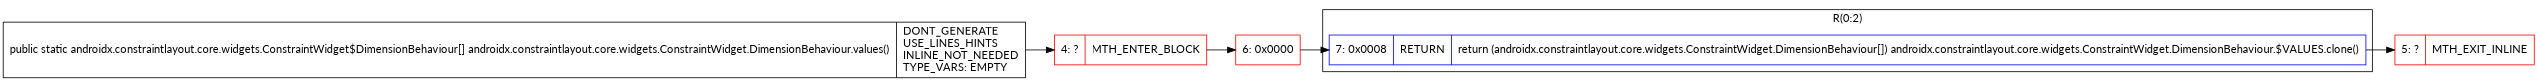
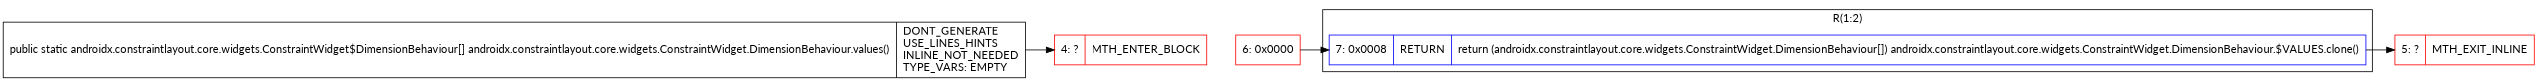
cluster "R(0:2)": label "R(0:2)" -> "R(1:2)"
edge "4: ?" -> "6: 0x0000": removed
